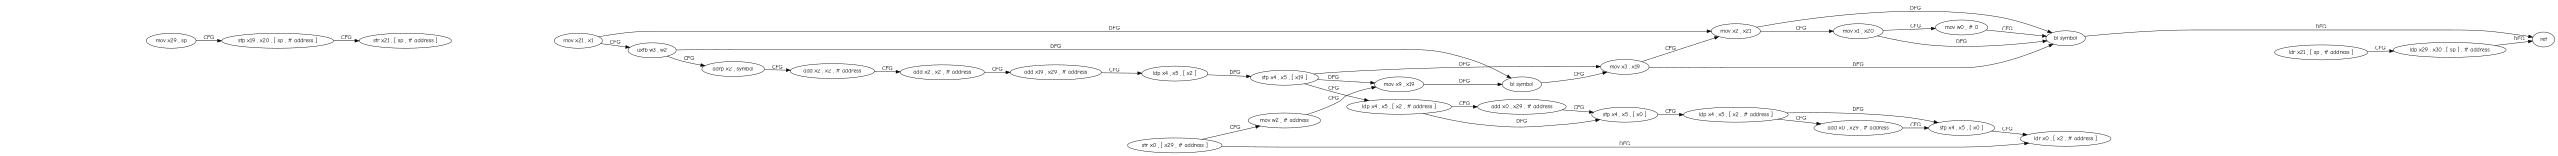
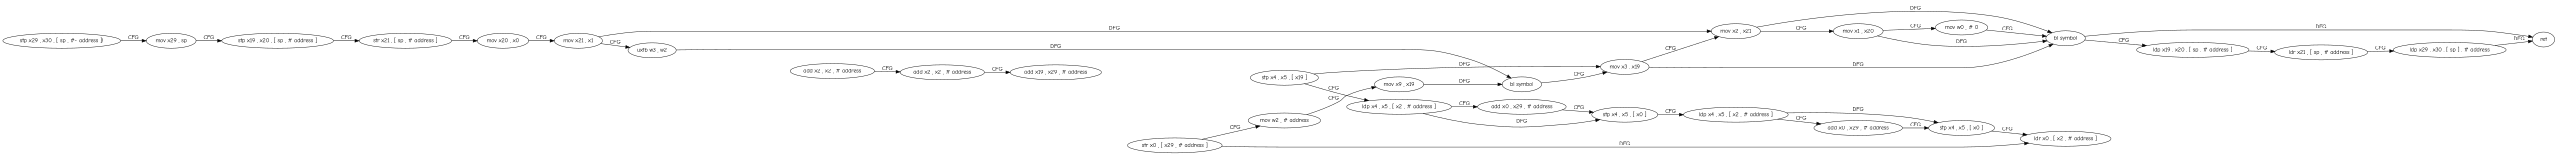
node "stp x29 , x30 , [ sp , #- address ]!": added
node "mov x20 , x0": added
node "ldp x19 , x20 , [ sp , # address ]": added
node "adrp x2 , symbol": removed
node "ldp x4 , x5 , [ x2 ]": removed
edge "stp x4 , x5 , [ x19 ]" -> "mov x9 , x19": removed, label "DFG"
